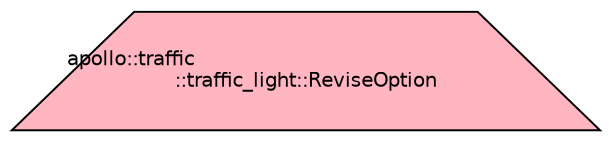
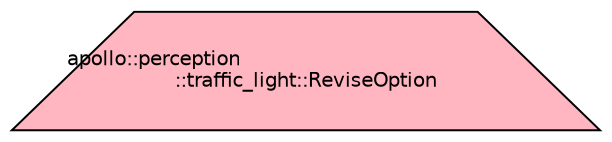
node "apollo::traffic ::traffic_light::ReviseOption": label "apollo::traffic ::traffic_light::ReviseOption" -> "apollo::perception ::traffic_light::ReviseOption"
